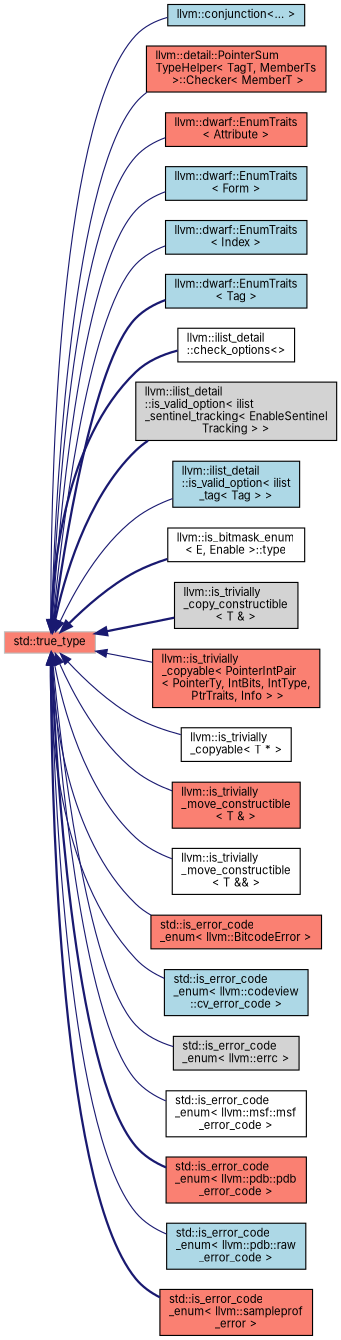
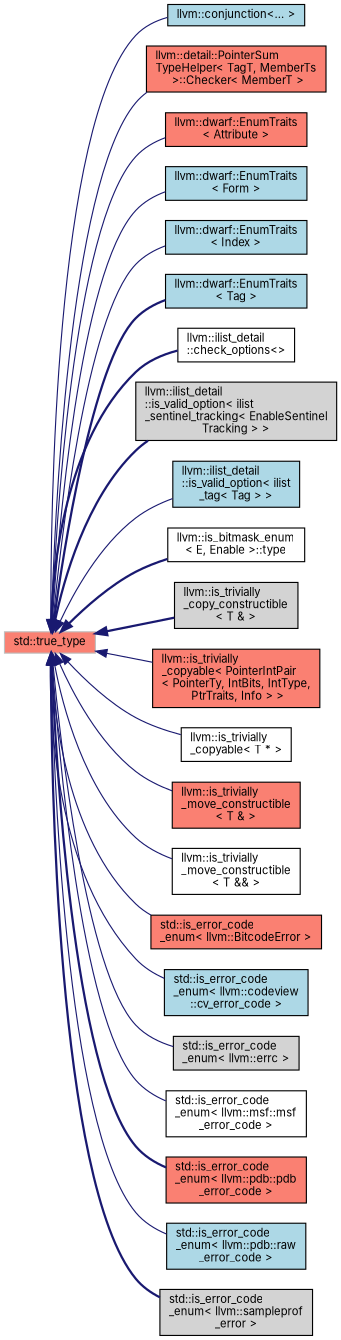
node "std::is_error_code _enum< llvm::sampleprof _error >": fillcolor salmon -> lightgrey
